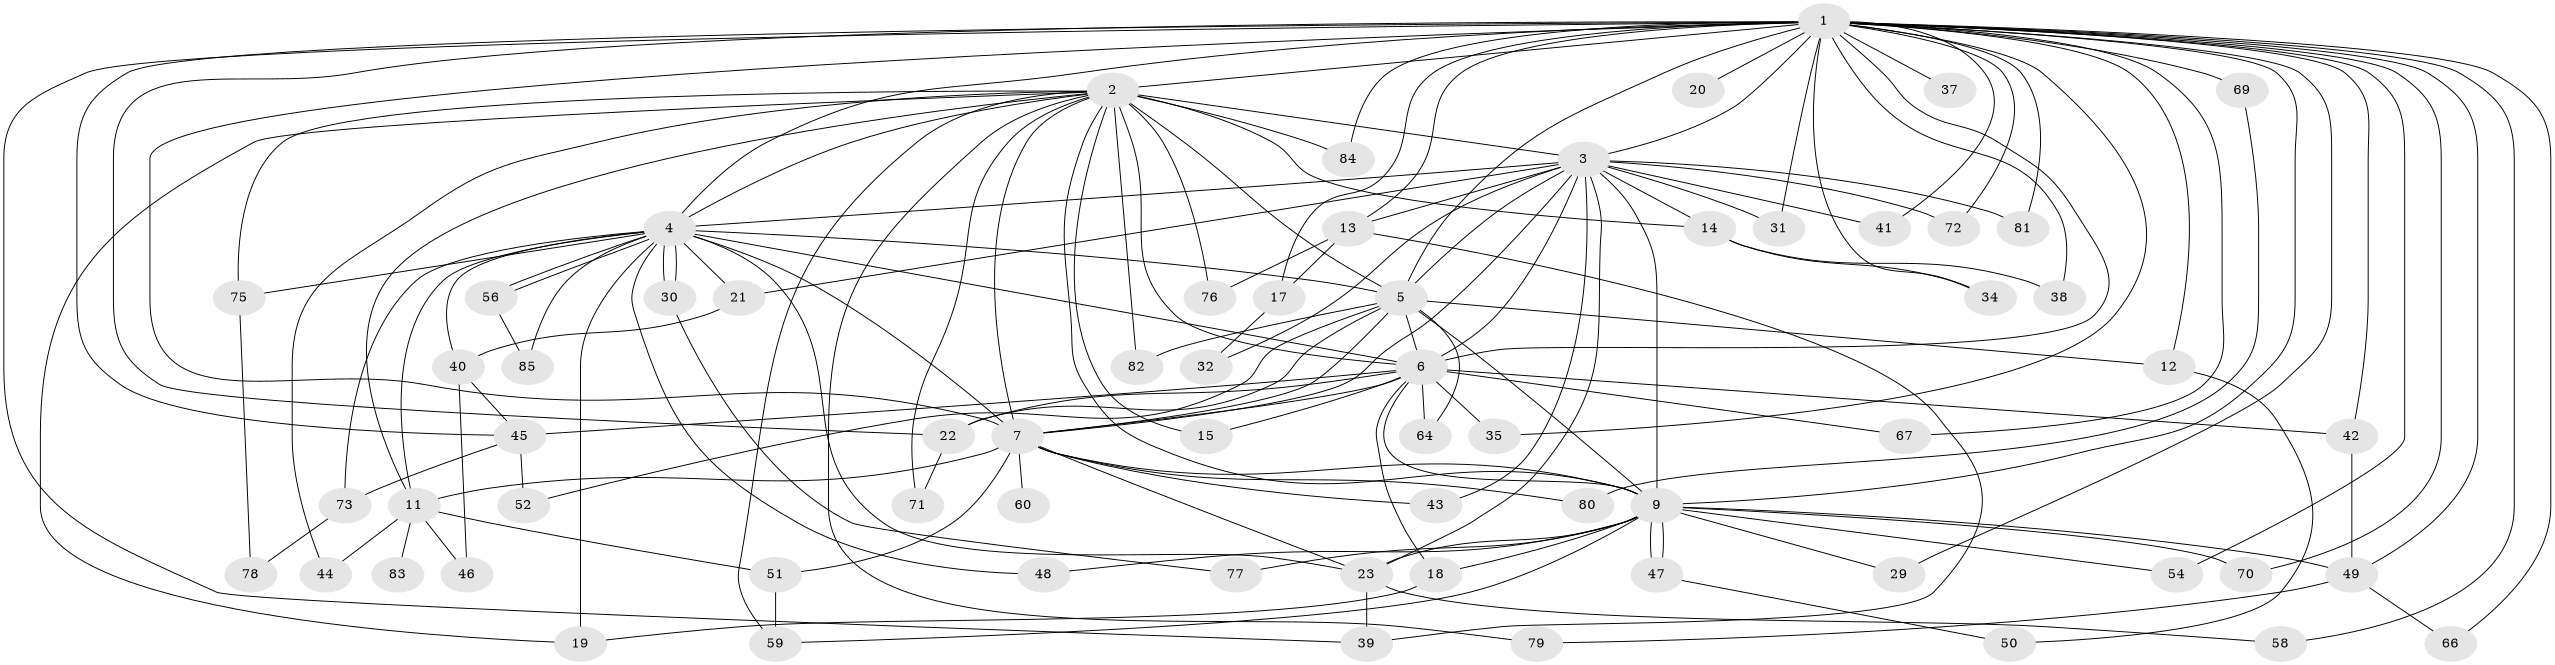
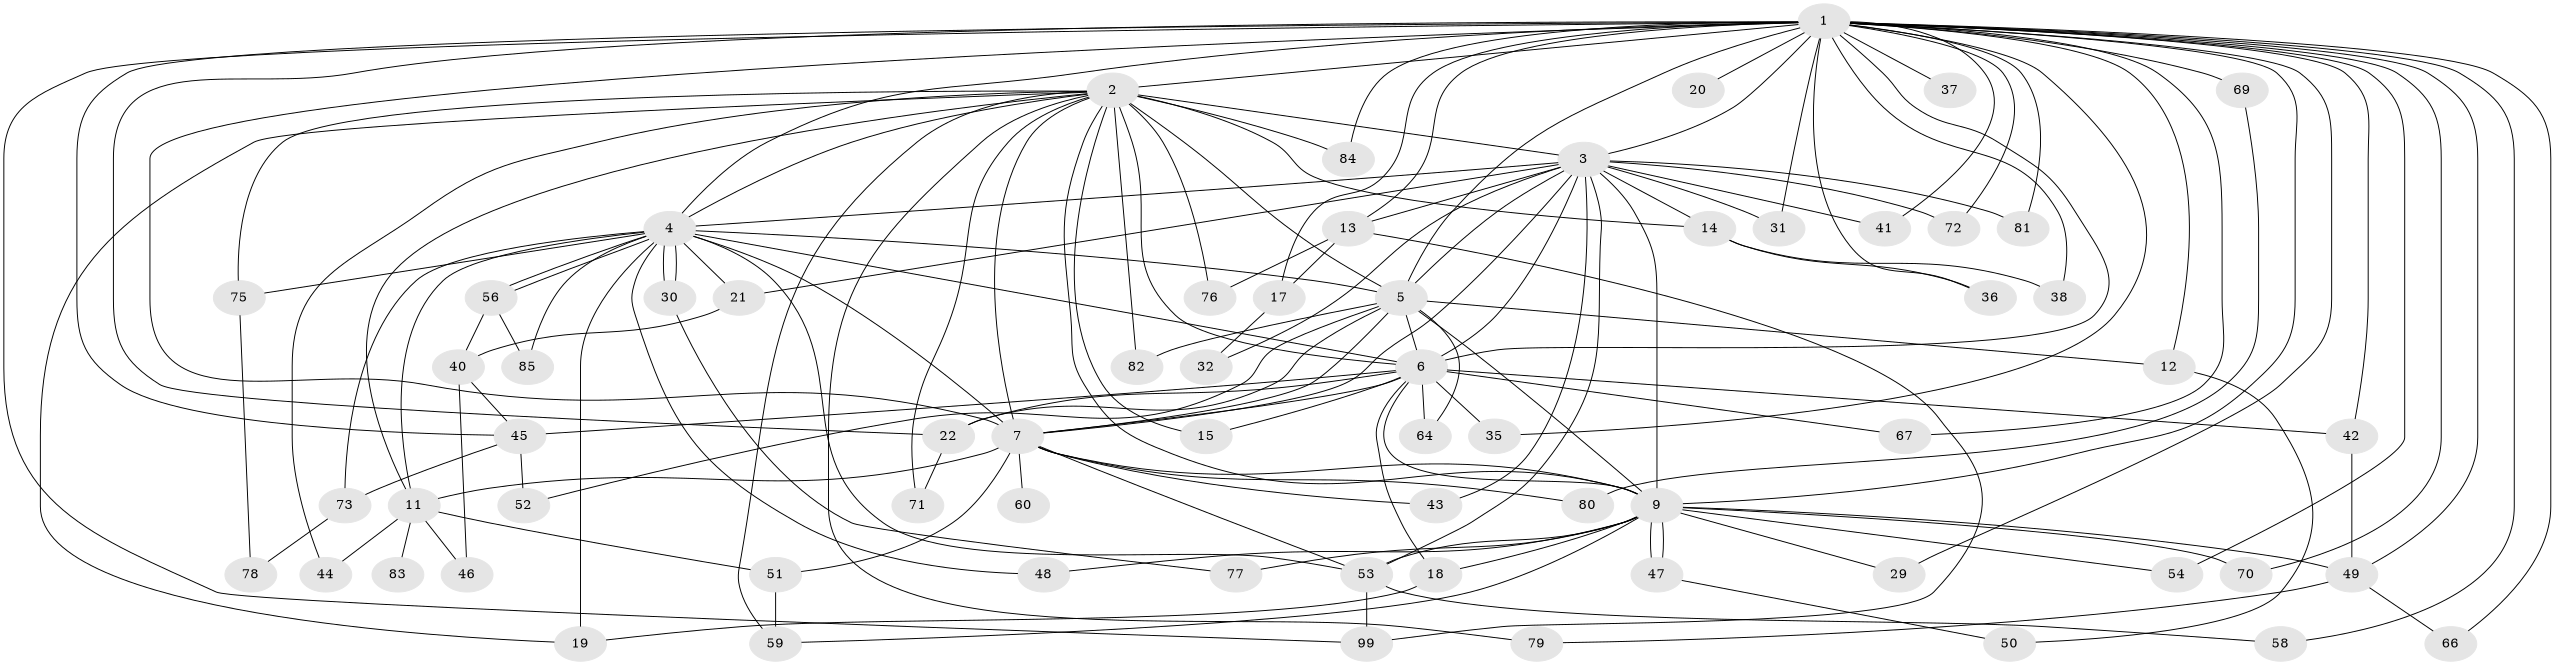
edge "4" -- "40": now "56" -- "40"
node "34": label "34" -> "36"
node "23": label "23" -> "53"
node "39": label "39" -> "99"
